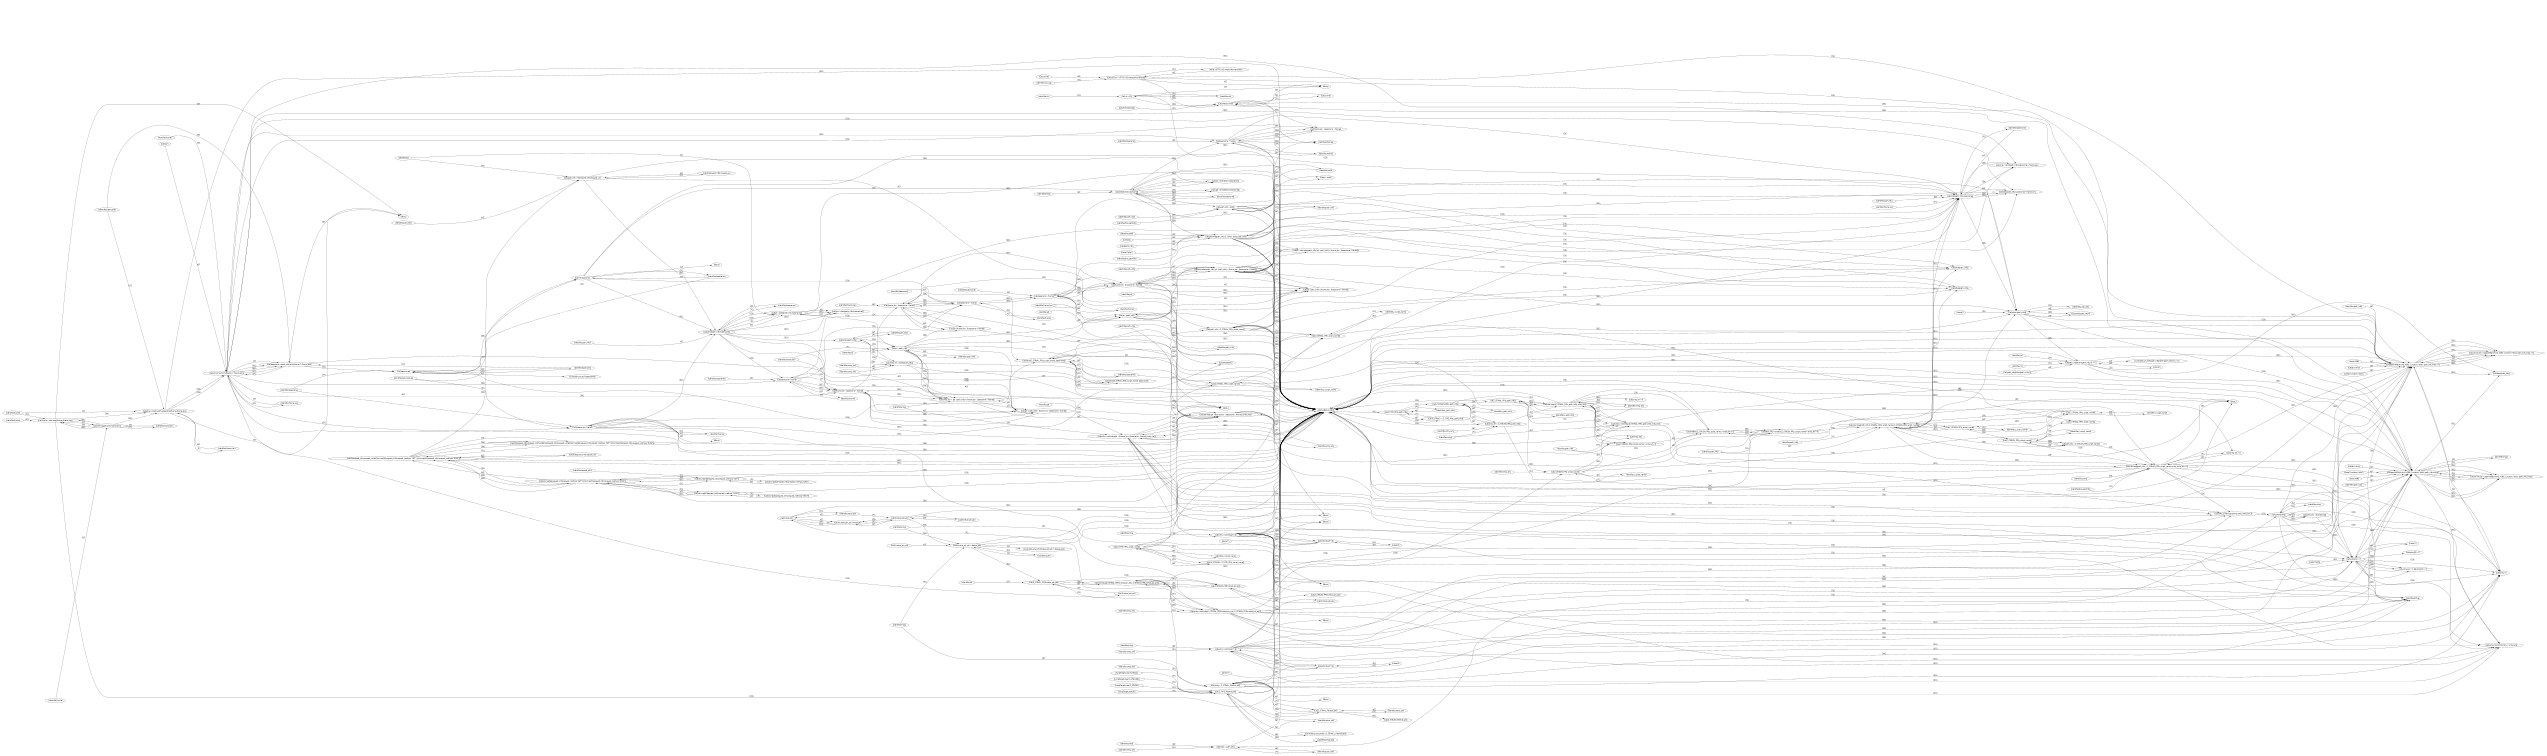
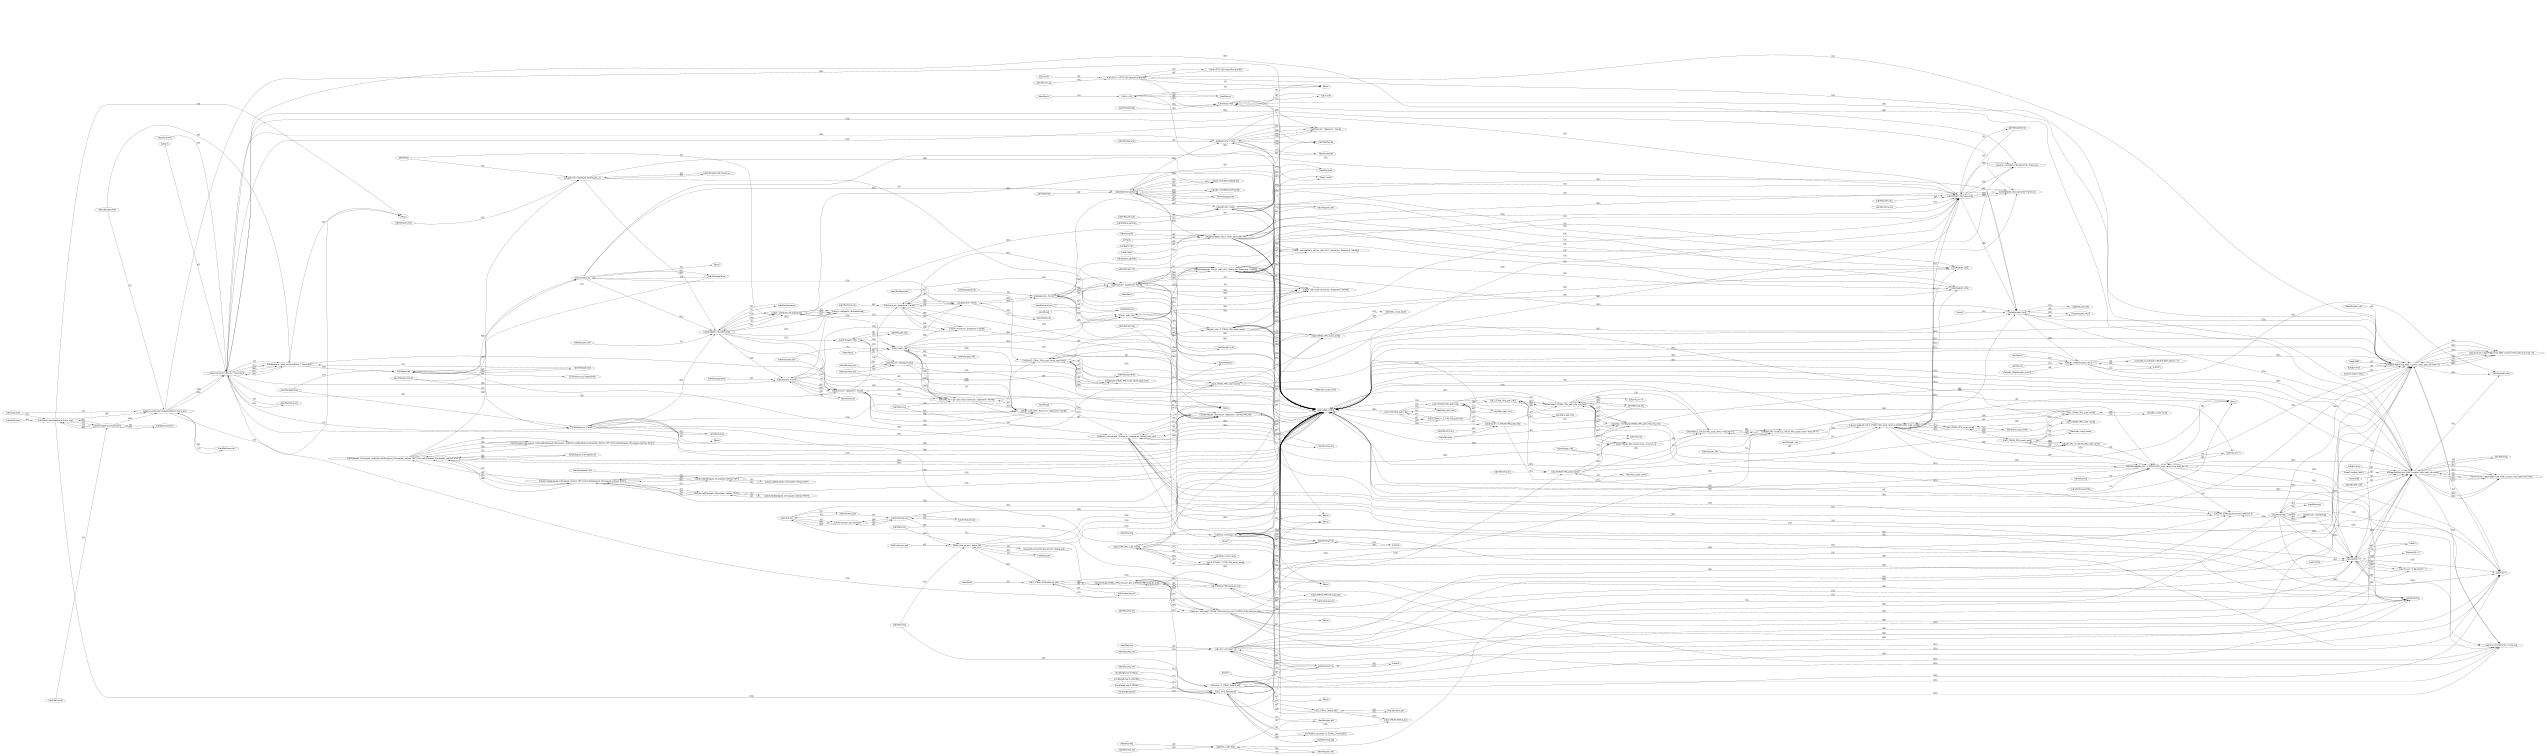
edge "(MethodReturn,RET)" -> "(Call,Z_TYPE_PP(z_path_info))": reversed
edge "(Call,ZVAL_STRINGL(params, entry, entry_len, 1))" -> "(Call,strlen(entry))": reversed
edge "(Call,Z_TYPE_P(retval_ptr))" -> "(Call,Z_STRVAL_P(retval_ptr))": now "(Call,Z_TYPE_P(retval_ptr))" -> "(Call,Z_STRLEN_P(retval_ptr))"
